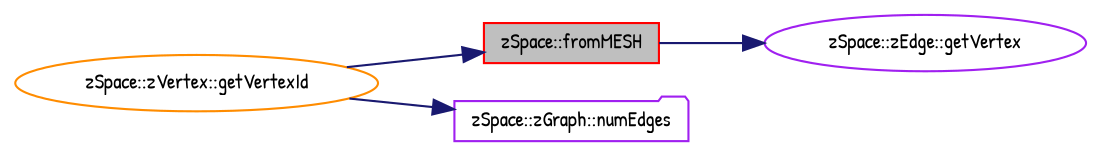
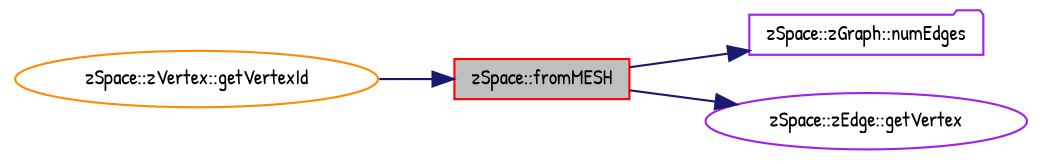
edge "zSpace::zVertex::getVertexId" -> "zSpace::zGraph::numEdges": now "zSpace::fromMESH" -> "zSpace::zGraph::numEdges"
